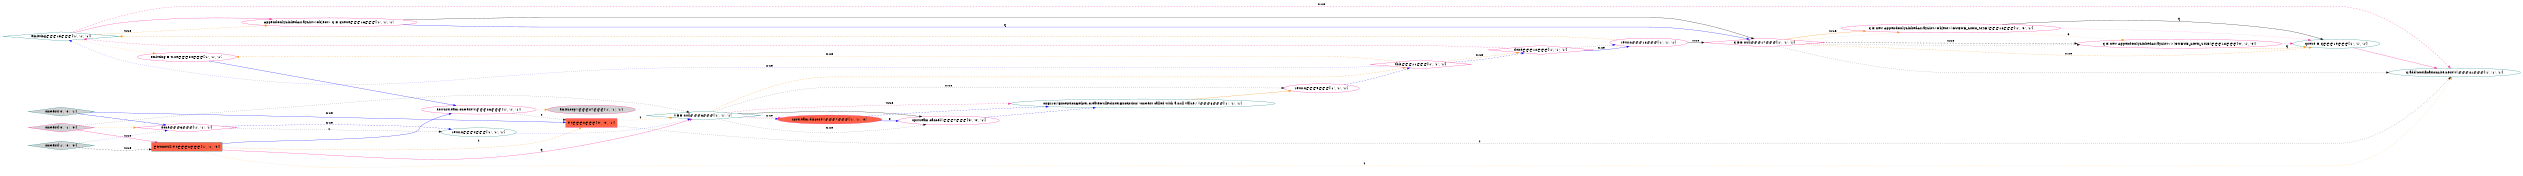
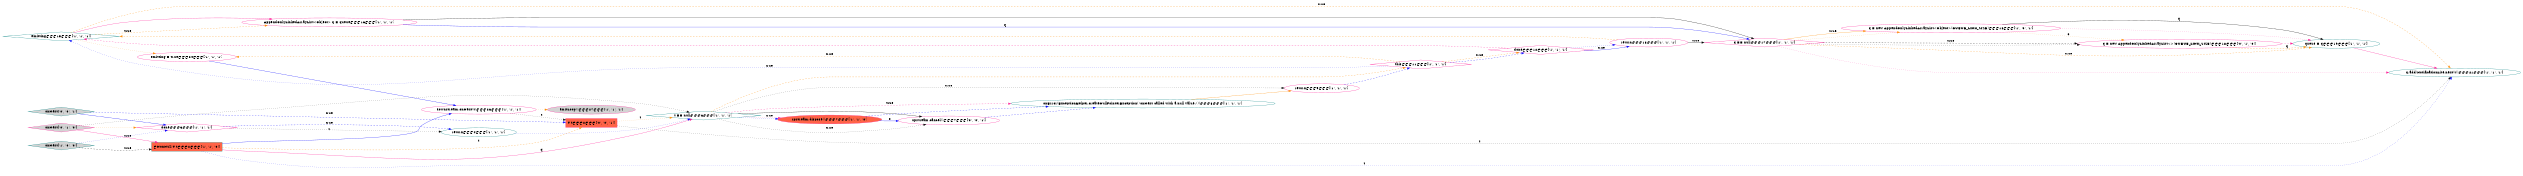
edge "emitting@@@15@@@['1', '1', '1']" -> "q.add(NotificationLite.next(t))@@@21@@@['1', '1', '1']": color deeppink -> darkorange
edge "q == null@@@17@@@['1', '1', '1']" -> "q.add(NotificationLite.next(t))@@@21@@@['1', '1', '1']": color black -> deeppink
edge "onNext['0', '0', '1']" -> "T t@@@2@@@['0', '0', '1']": style solid -> dashed
edge "@NonNull T t@@@2@@@['1', '1', '0']" -> "q.add(NotificationLite.next(t))@@@21@@@['1', '1', '1']": color darkorange -> blue
